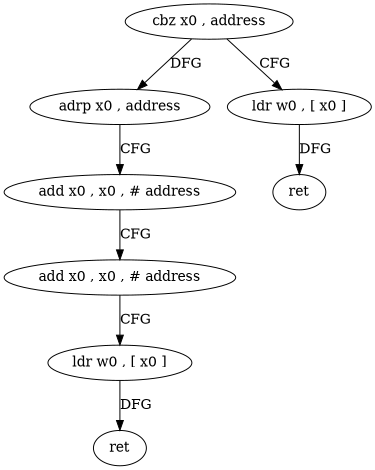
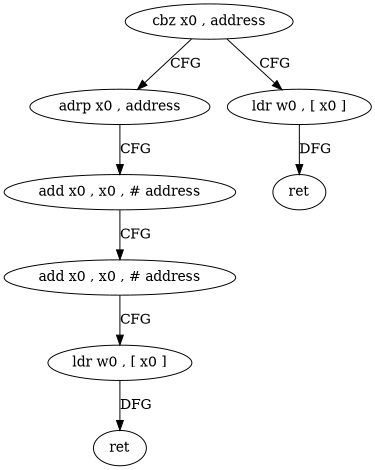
edge "cbz x0 , address" -> "adrp x0 , address": label "DFG" -> "CFG"
